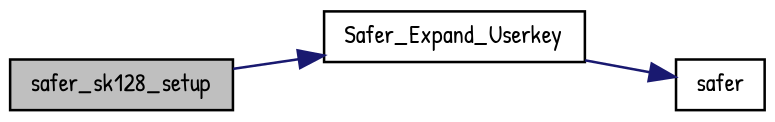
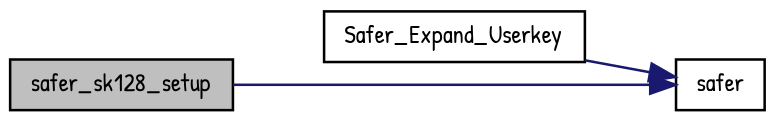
edge "safer_sk128_setup" -> "Safer_Expand_Userkey": now "safer_sk128_setup" -> "safer"
